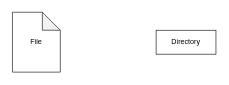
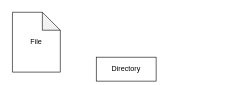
node "Directory": moved (186, 42) -> (126, 69)
